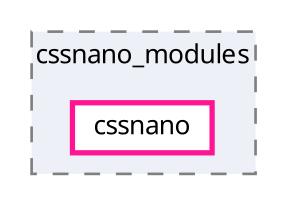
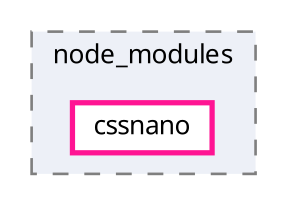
cluster "cssnano_modules": label "cssnano_modules" -> "node_modules"
